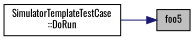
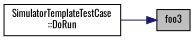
node "foo5": label "foo5" -> "foo3"
